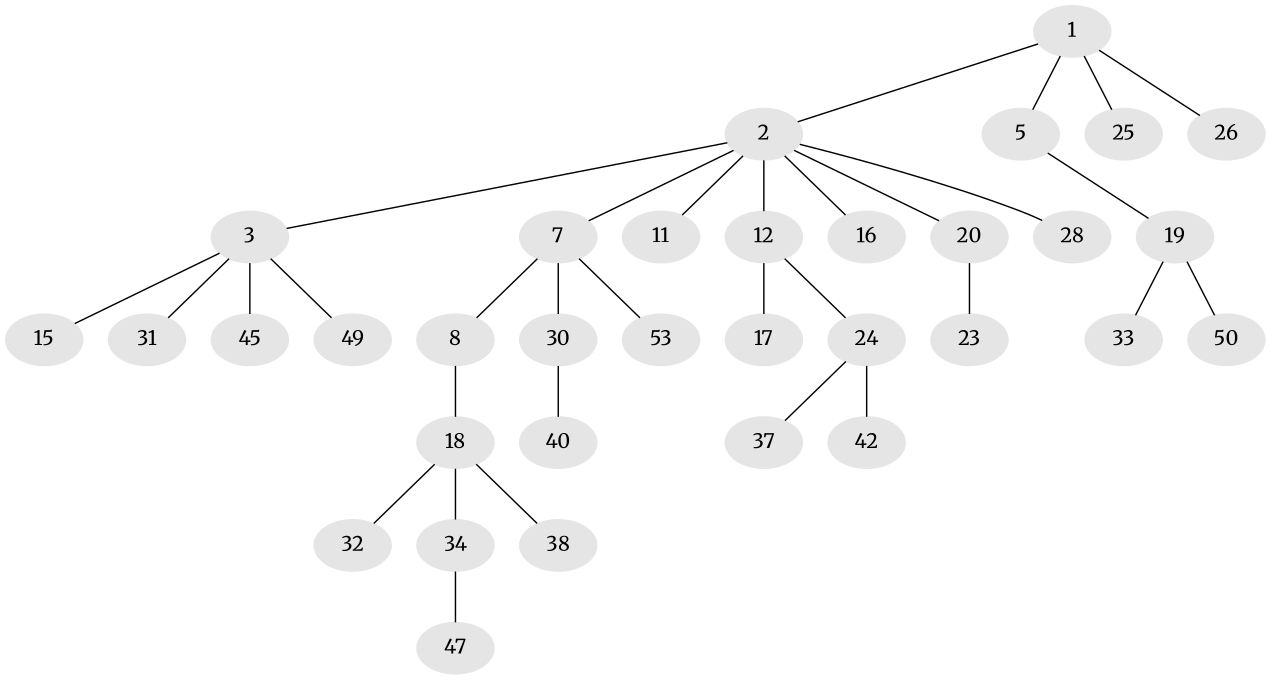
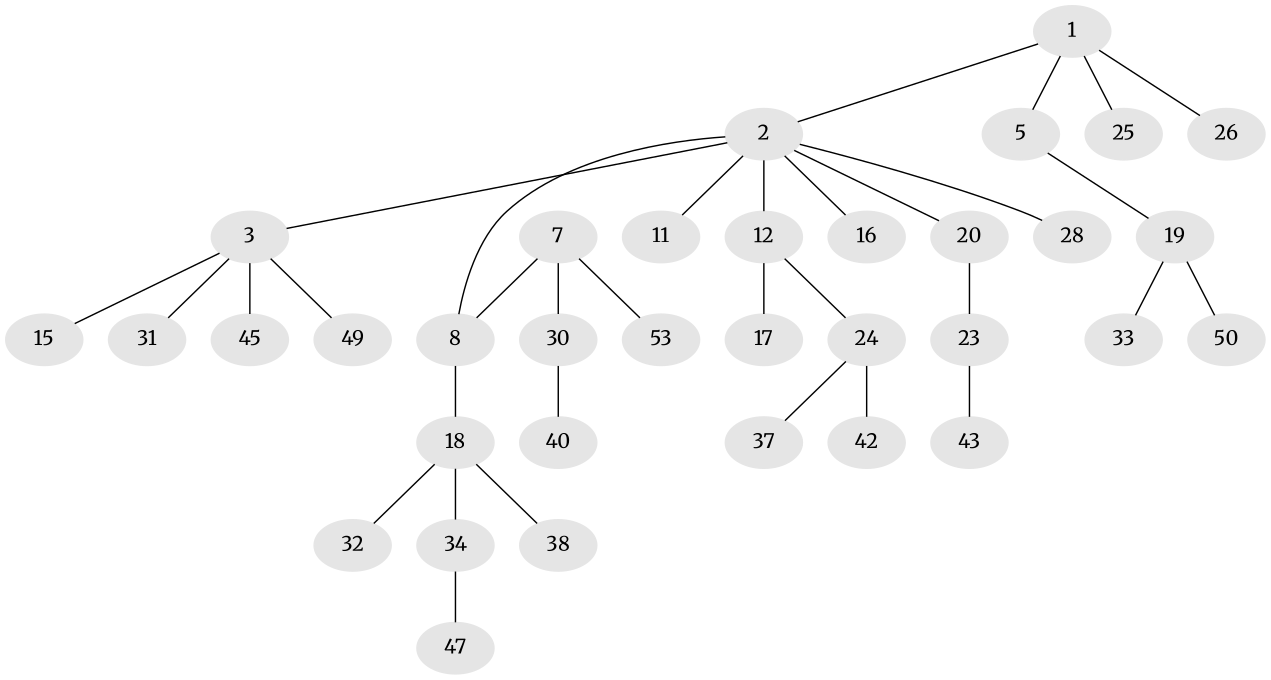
edge "2" -- "7": now "2" -- "8"
node "43": added
